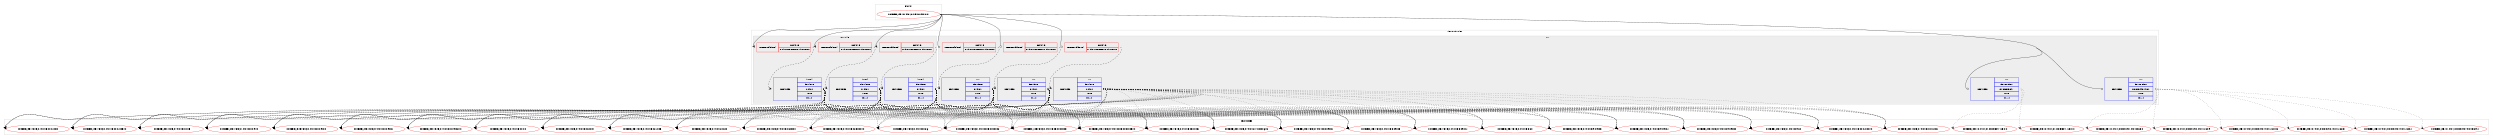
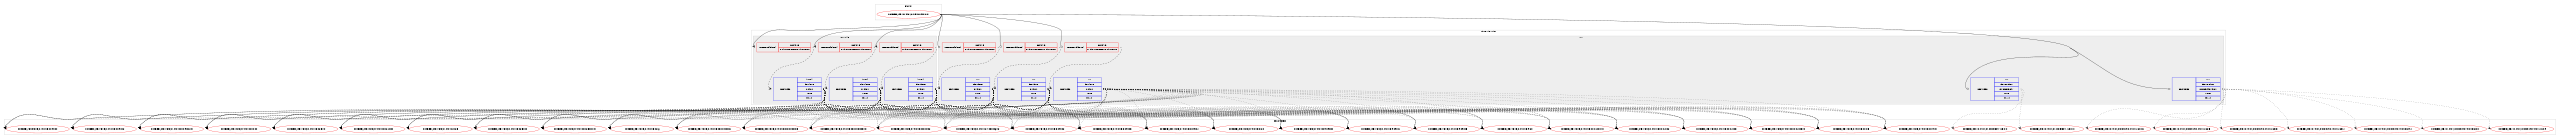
node "portage://use-lang/python-3.13.0_rc1_p3": label "portage://use-lang/python-3.13.0_rc1_p3" -> "portage://dev-lang/python-3.13.0_rc1_p3"
node "portage://dev-python/protobuf-python-4.23.3": added
